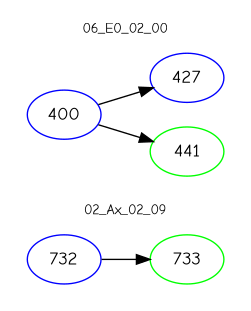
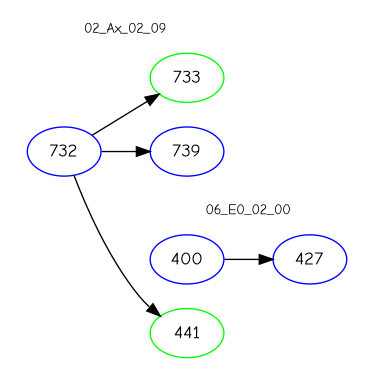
edge "400" -> "441": now "732" -> "441"
node "739": added
